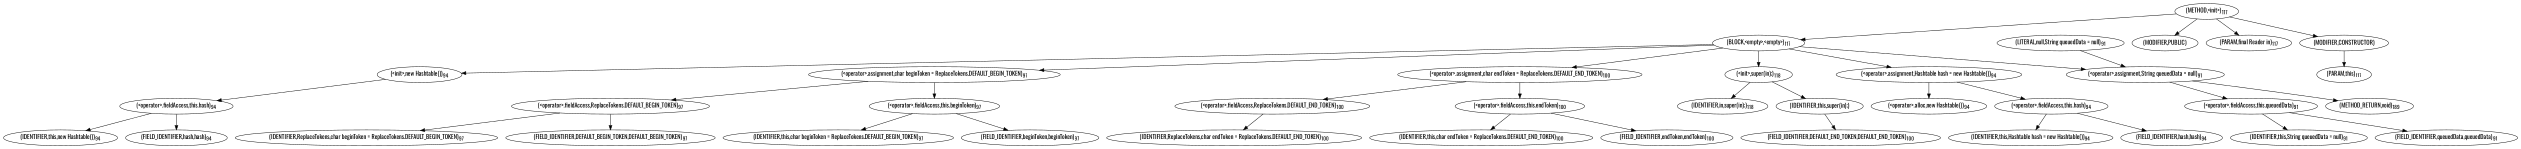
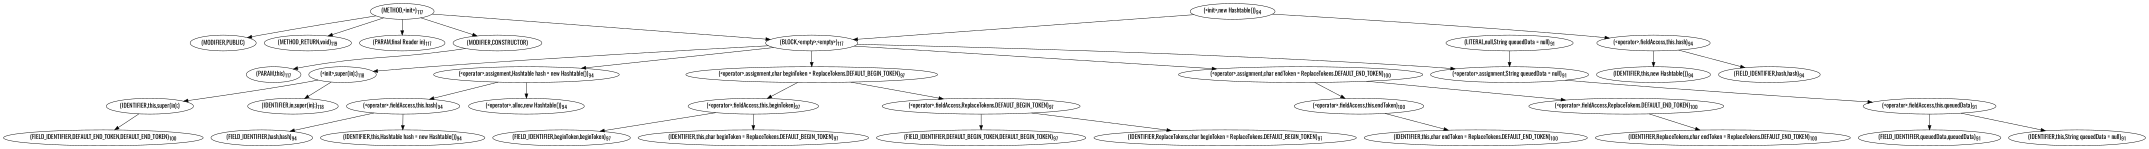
edge "(BLOCK,<empty>,<empty>)" -> "(<init>,new Hashtable())": reversed
edge "(<operator>.assignment,String queuedData = null)" -> "(METHOD_RETURN,void)": now "(METHOD,<init>)" -> "(METHOD_RETURN,void)"
node "(METHOD_RETURN,void)": text "189" -> "119"
node "(FIELD_IDENTIFIER,endToken,endToken)": removed
